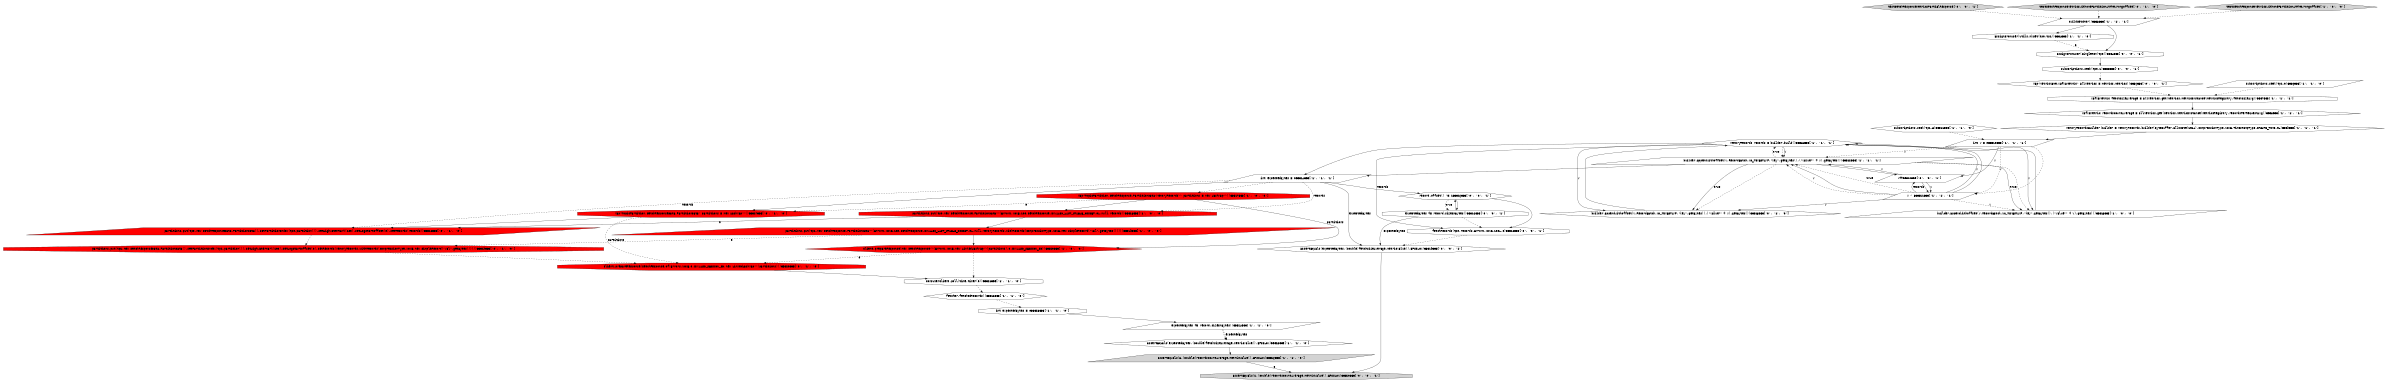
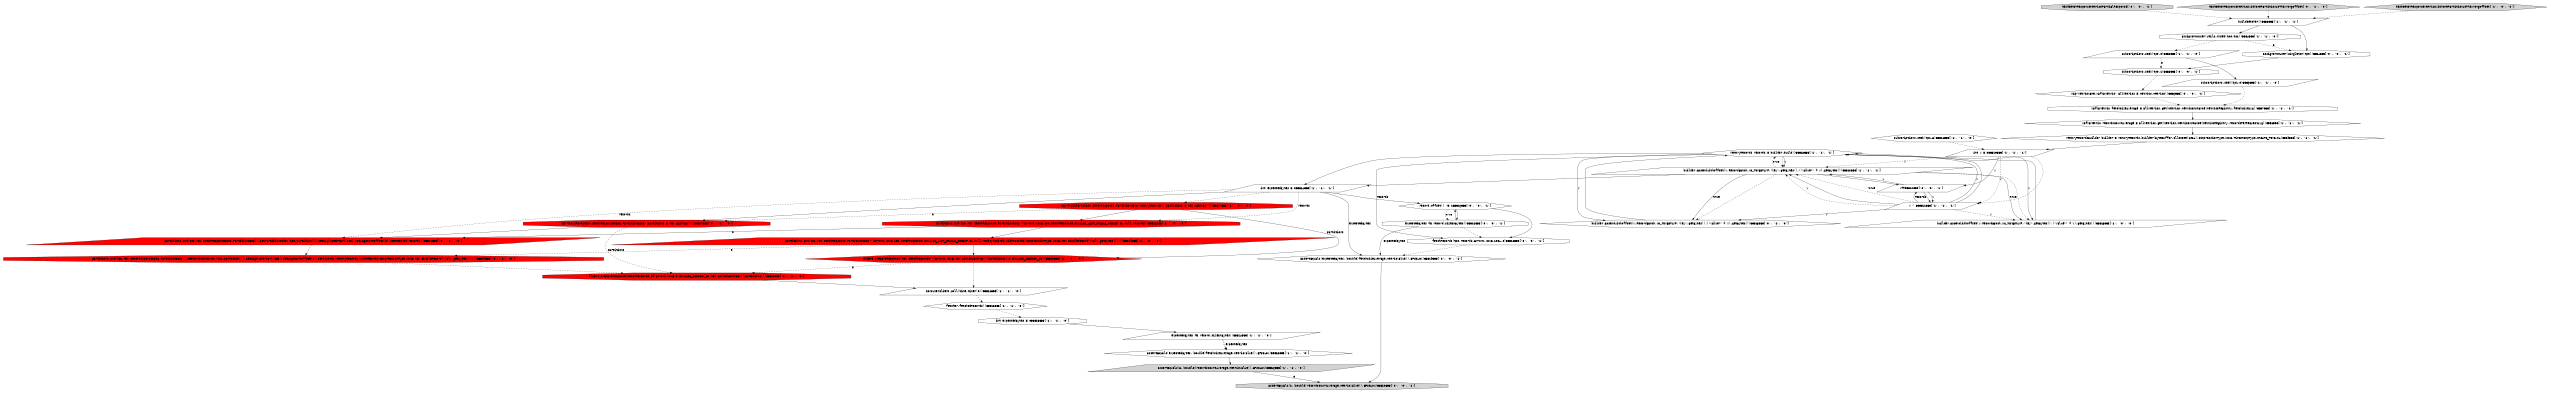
node "testFetchResponseMetricsPartialResponse['0', '0', '1']": shape hexagon -> octagon
node "subscriptions.seek(tp0,0)@@@5@@@['1', '1', '0']": added
node "consumerClient.poll(time.timer(0))@@@21@@@['1', '1', '0']": shape octagon -> parallelogram
